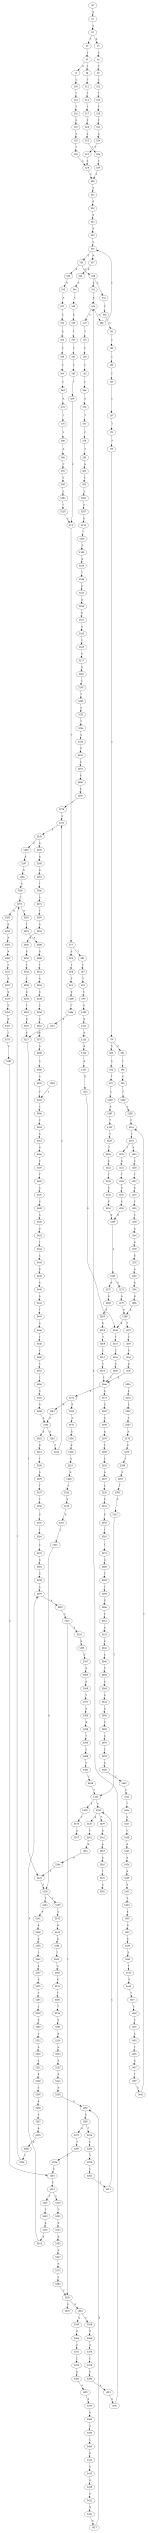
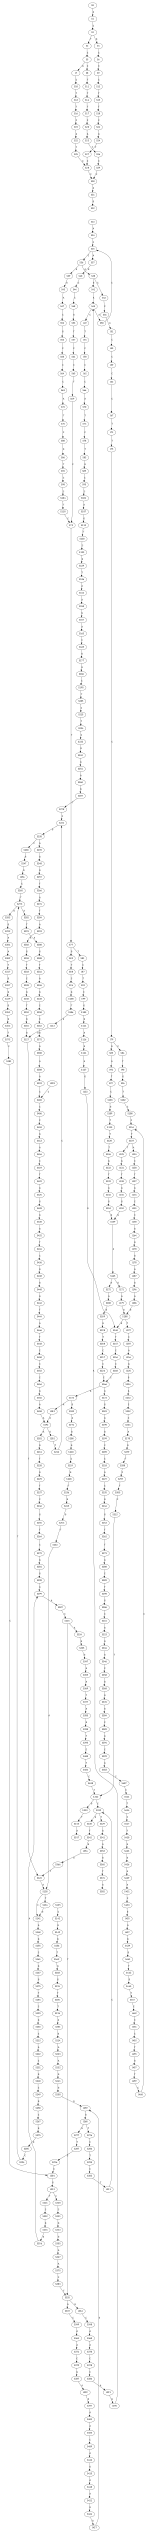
edge "S32" -> "S33": removed, label "A"
edge "S225" -> "S166": now "S225" -> "S234"
edge "S128" -> "S135": now "S128" -> "S141"
edge "S336" -> "S349": now "S337" -> "S349"
